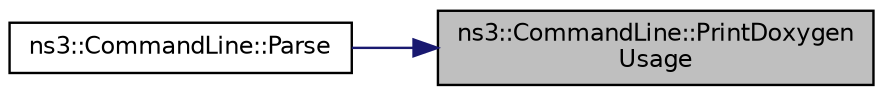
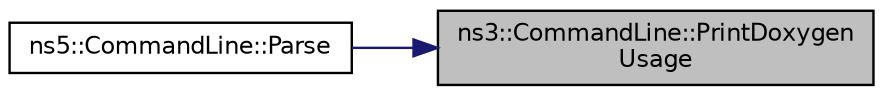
node "ns3::CommandLine::Parse": label "ns3::CommandLine::Parse" -> "ns5::CommandLine::Parse"
